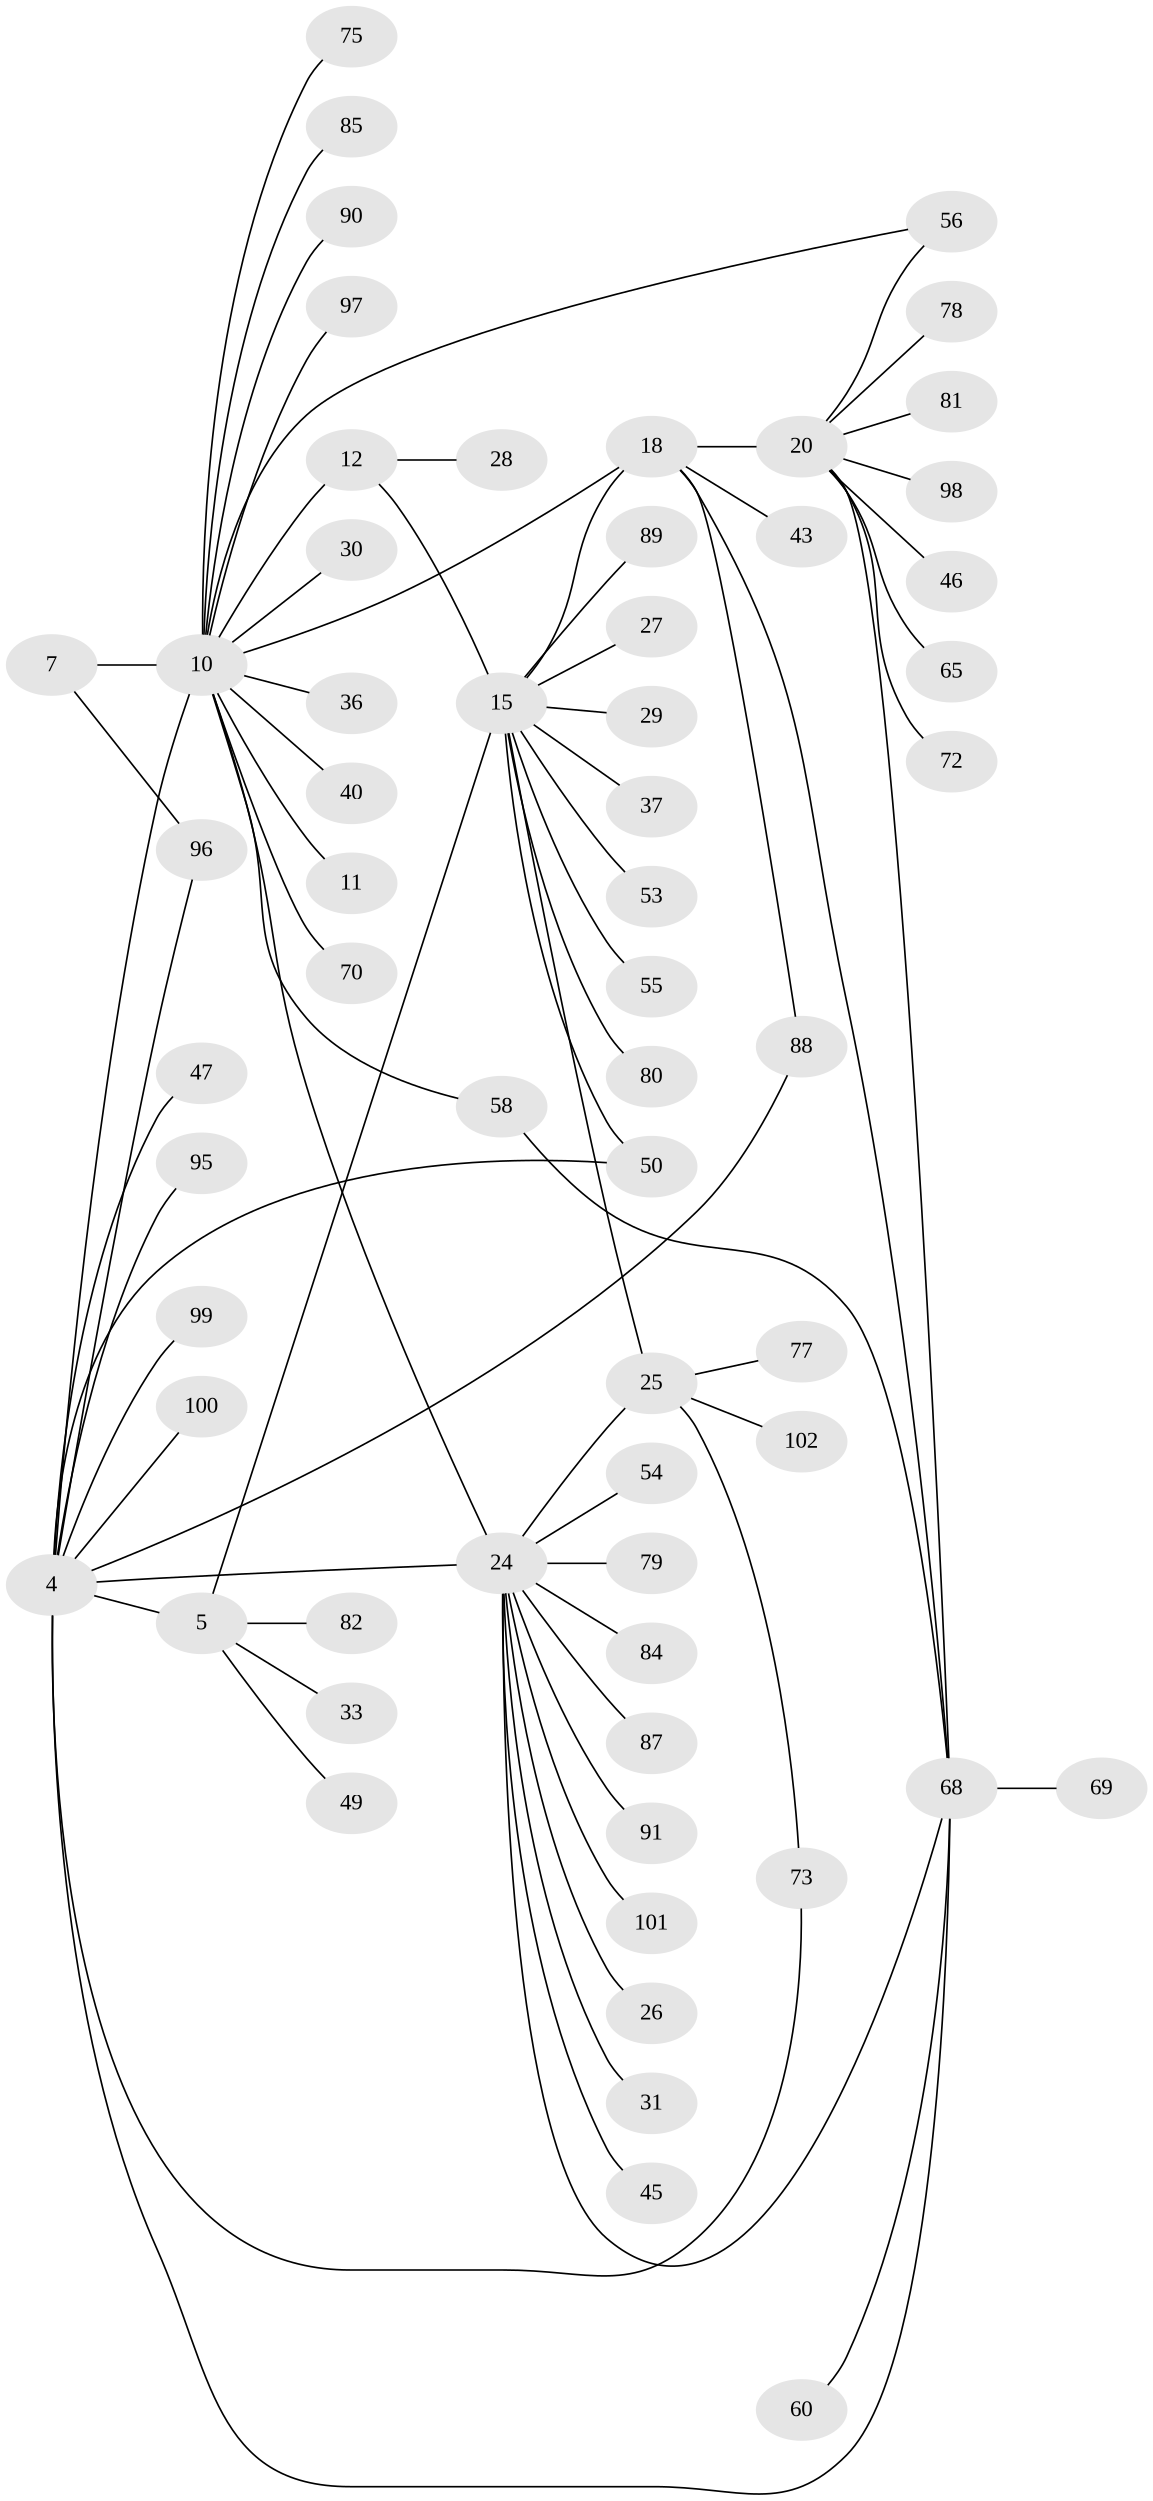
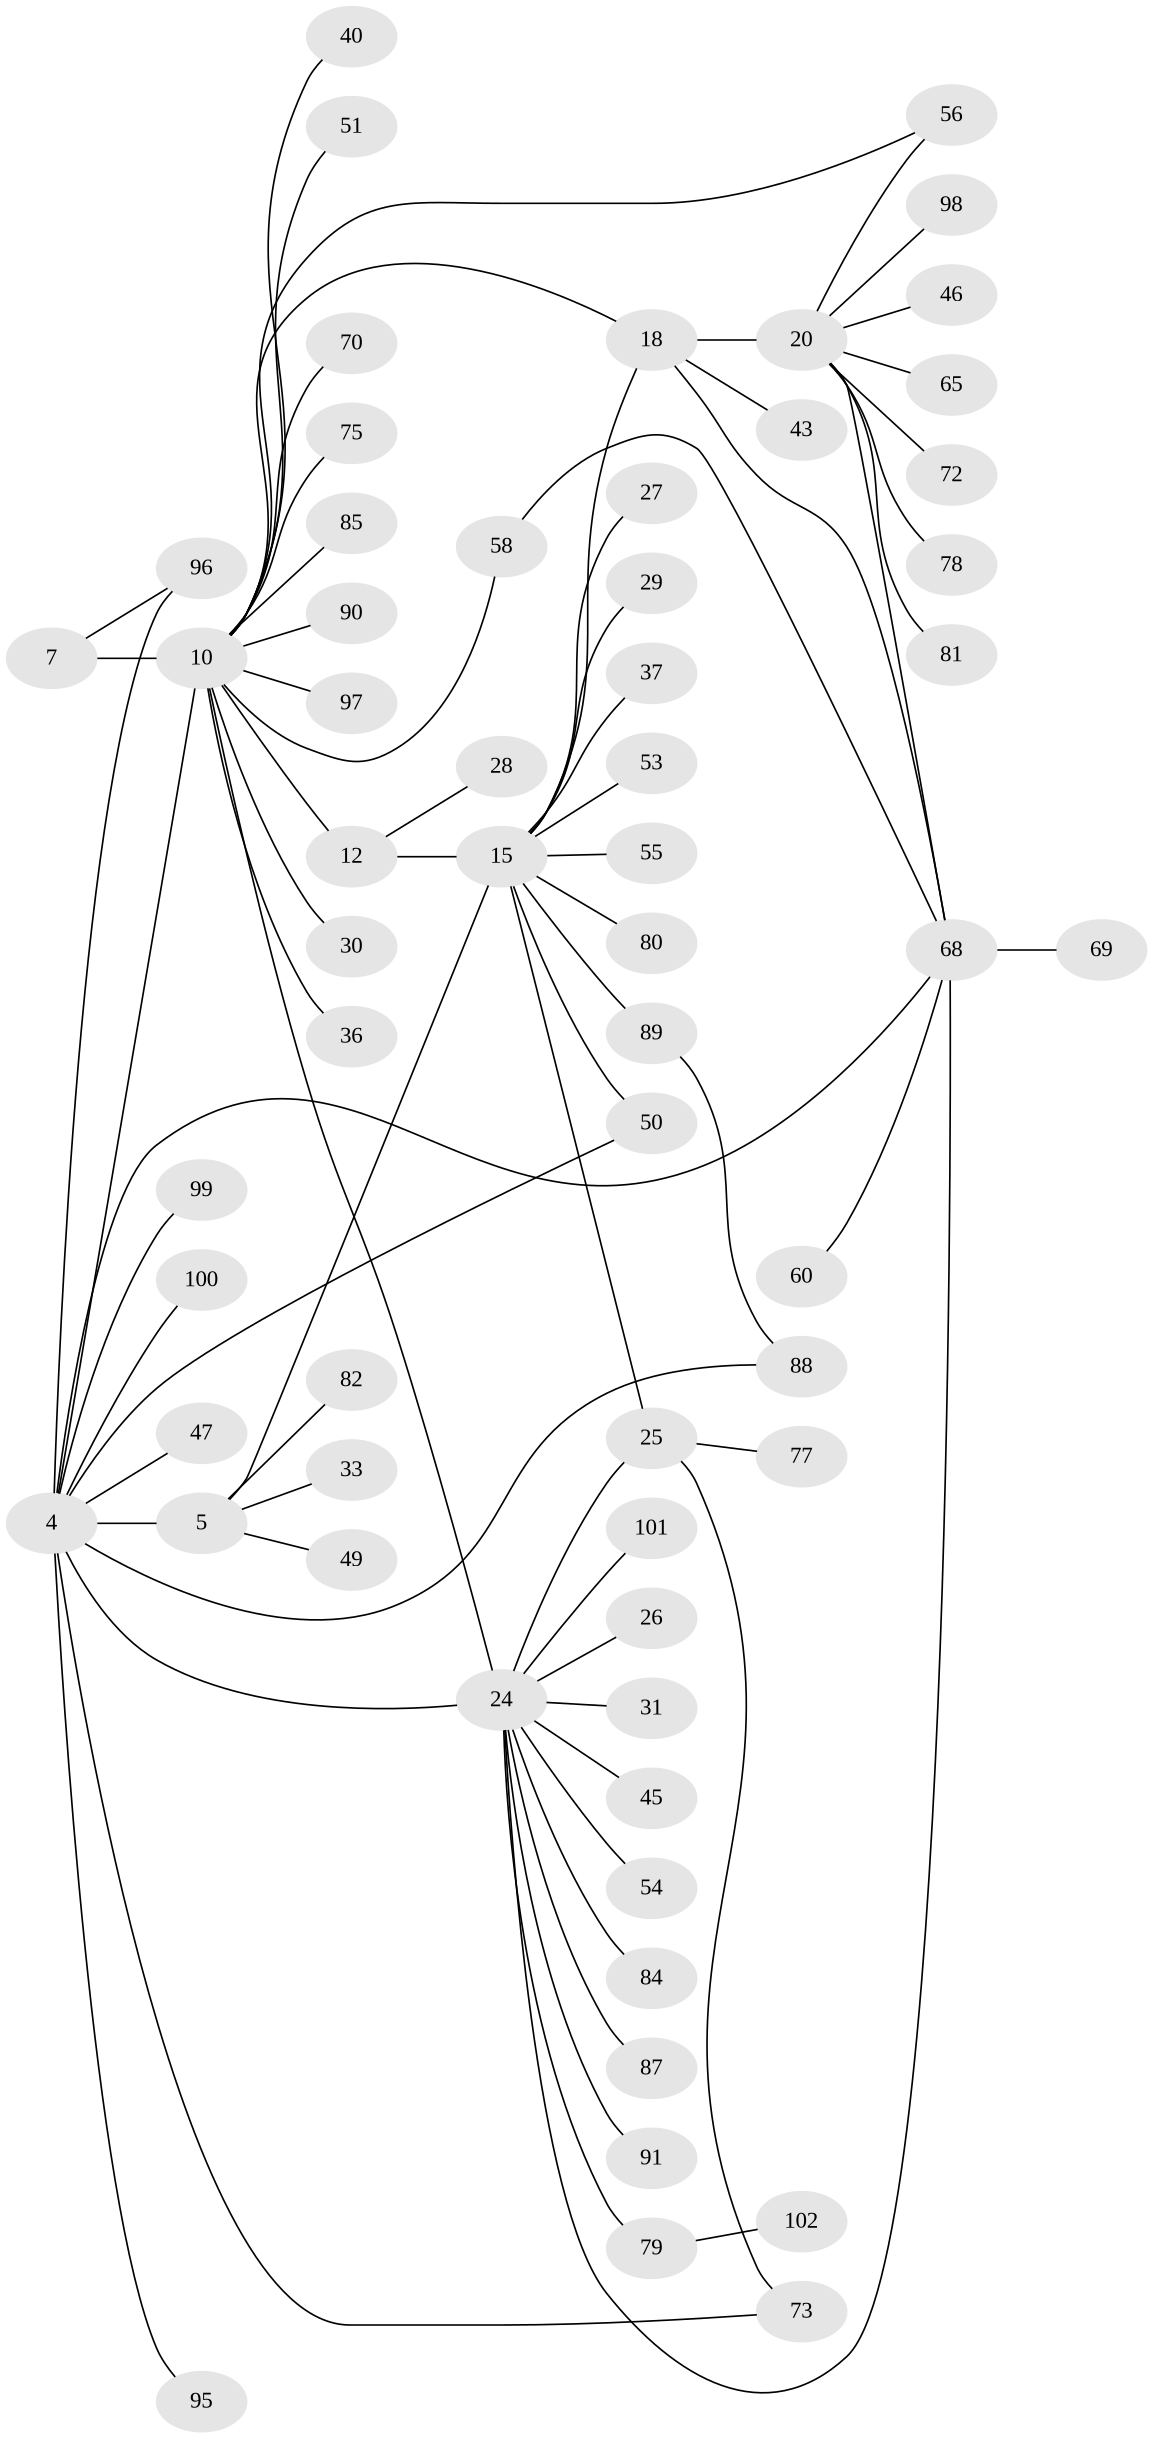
edge "18" -- "88": now "89" -- "88"
node "11": label "11" -> "51"
edge "25" -- "102": now "79" -- "102"
